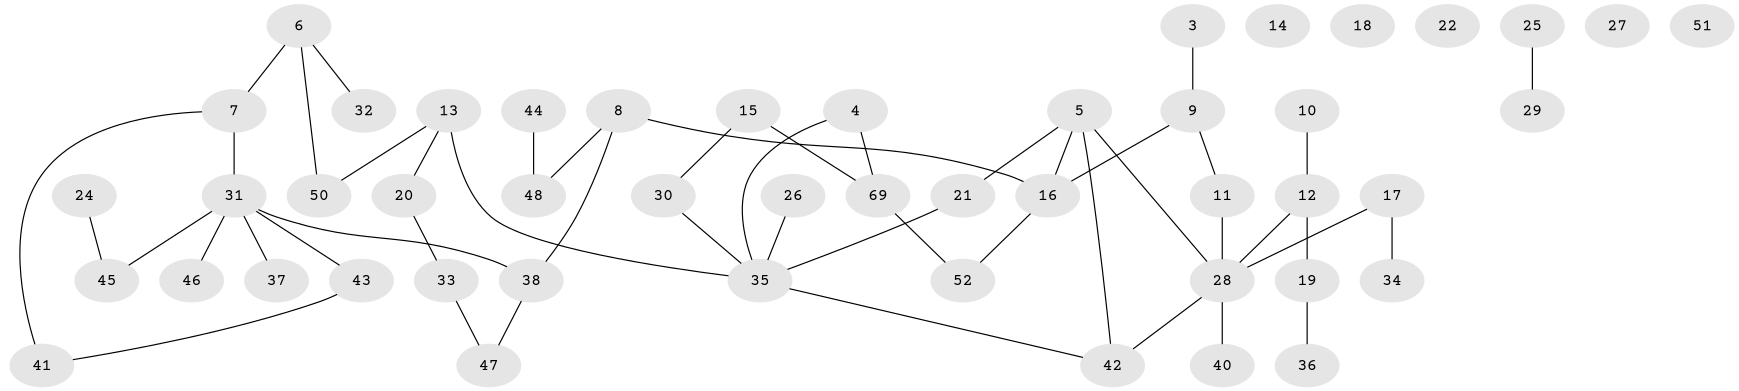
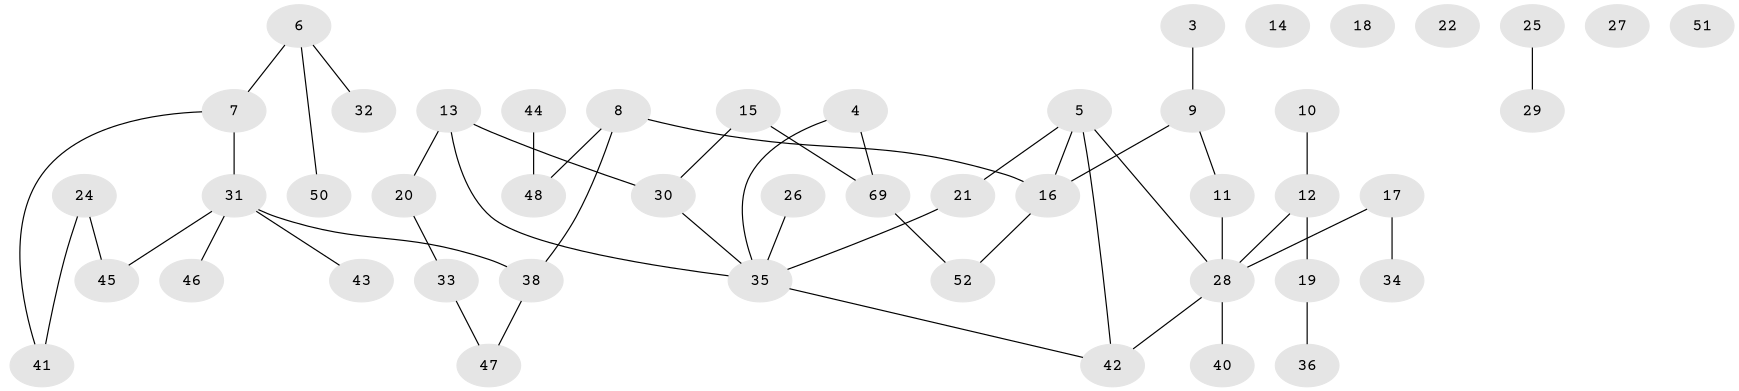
edge "13" -- "50": now "13" -- "30"
node "37": removed
edge "43" -- "41": now "24" -- "41"
